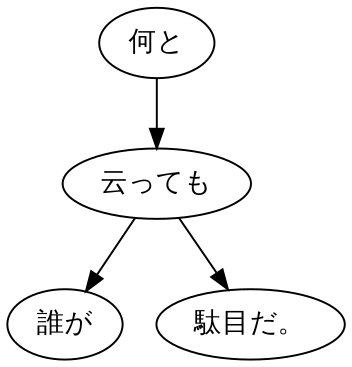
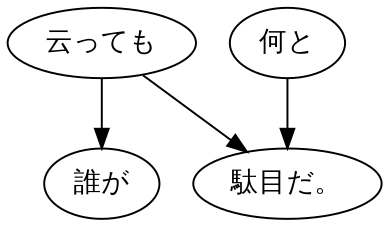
edge "何と" -> "云っても": now "何と" -> "駄目だ。"
